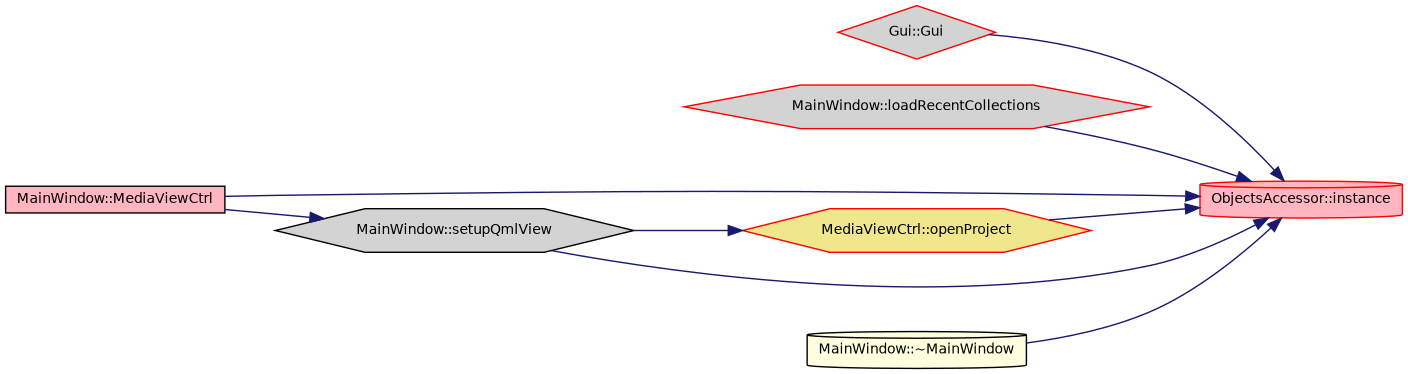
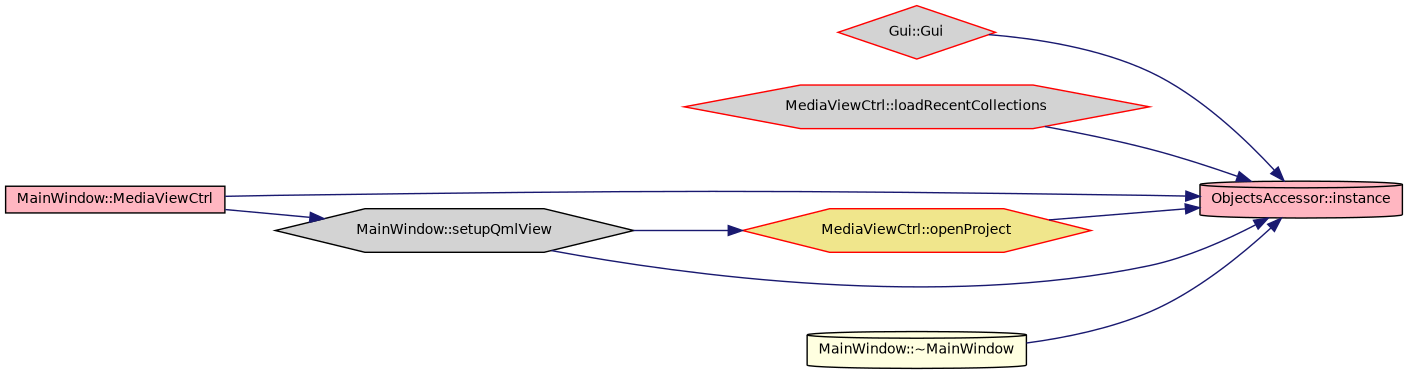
node "MainWindow::loadRecentCollections": label "MainWindow::loadRecentCollections" -> "MediaViewCtrl::loadRecentCollections"
node "ObjectsAccessor::instance": color red -> black
